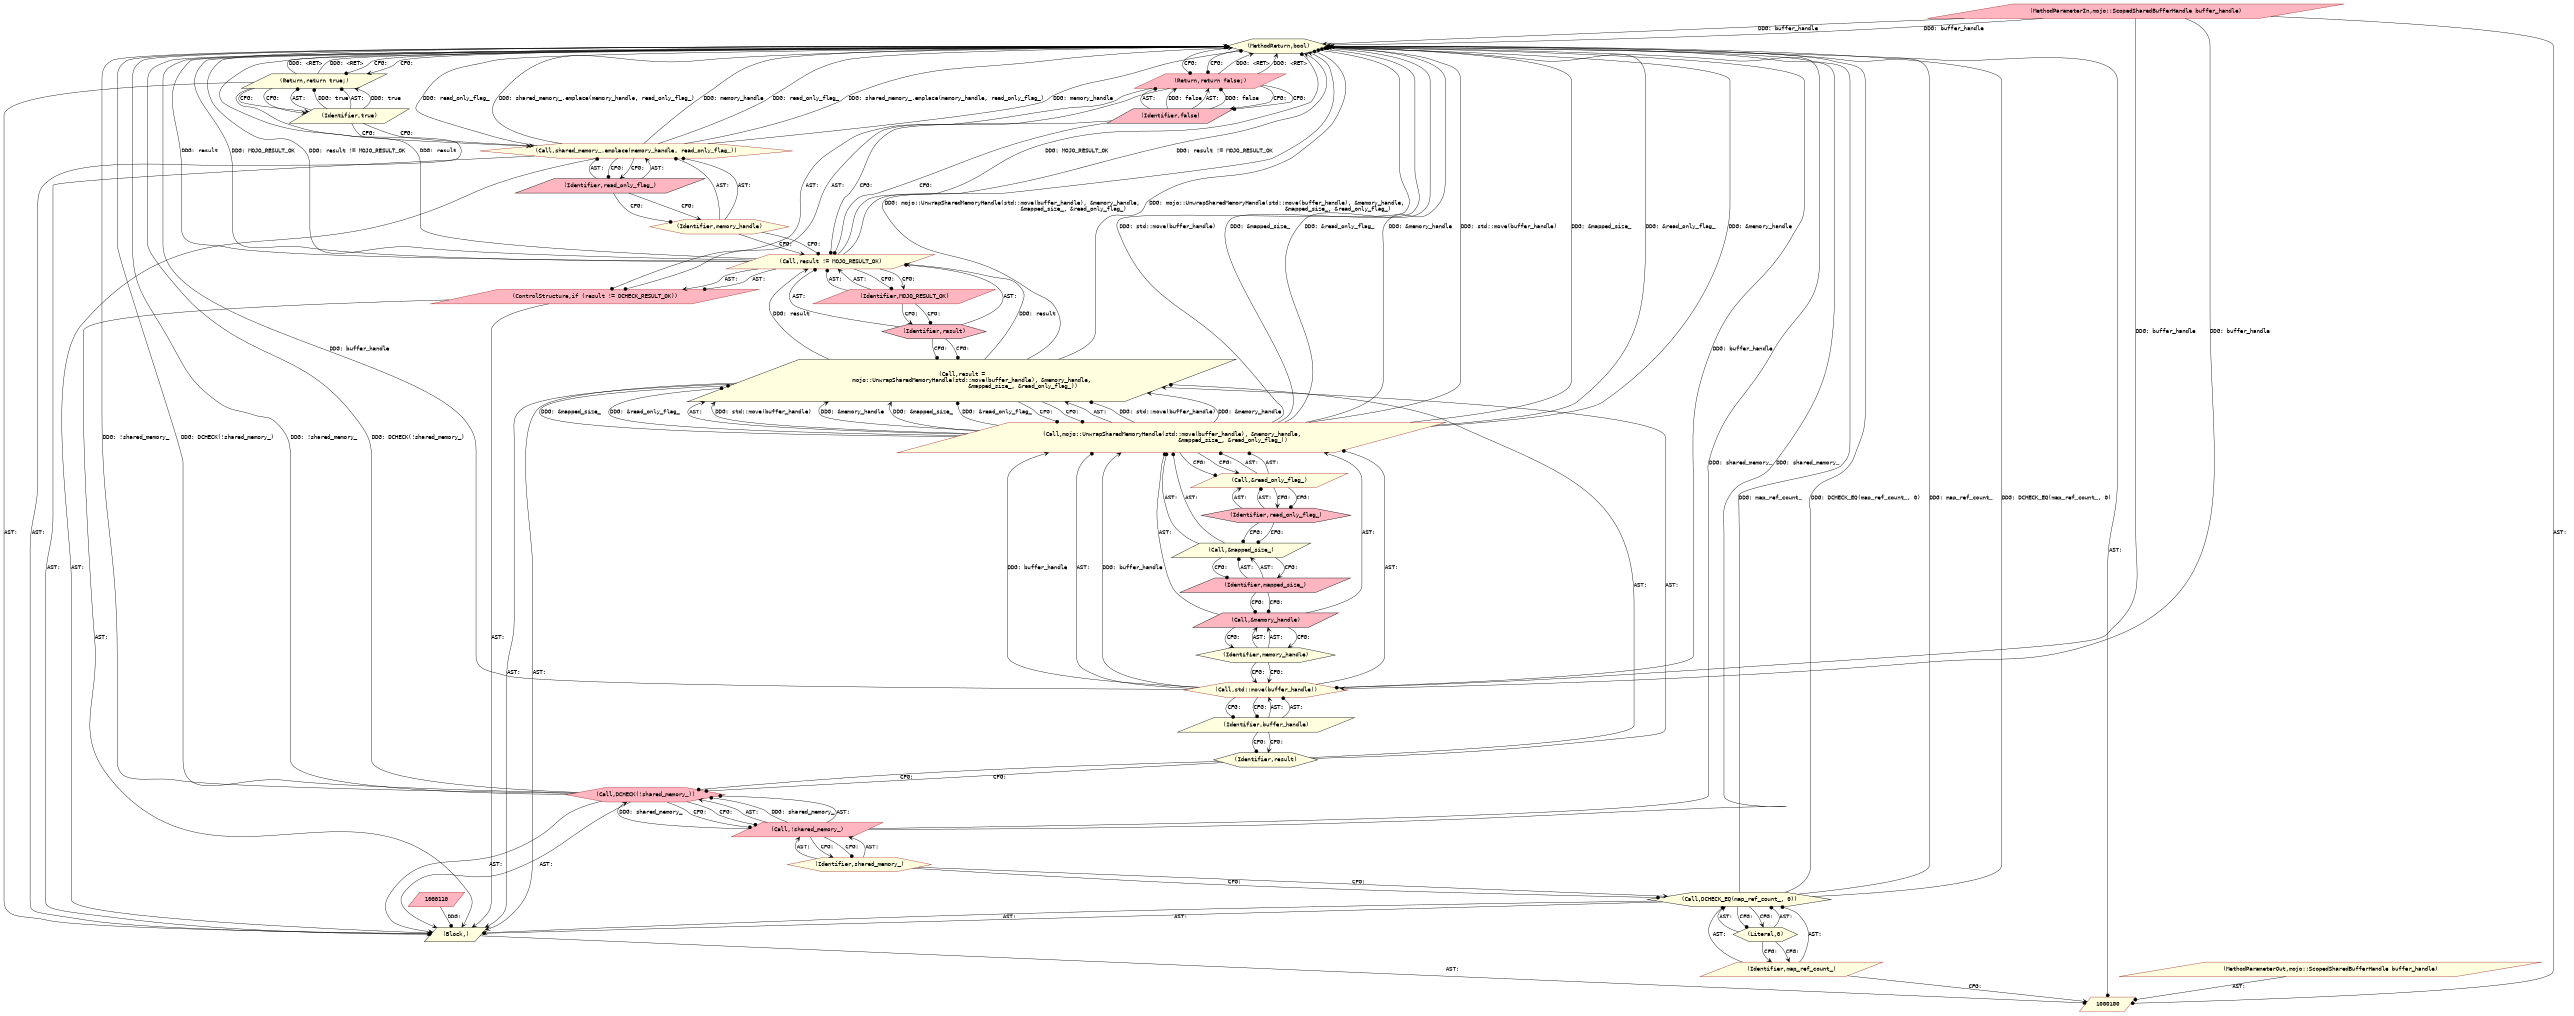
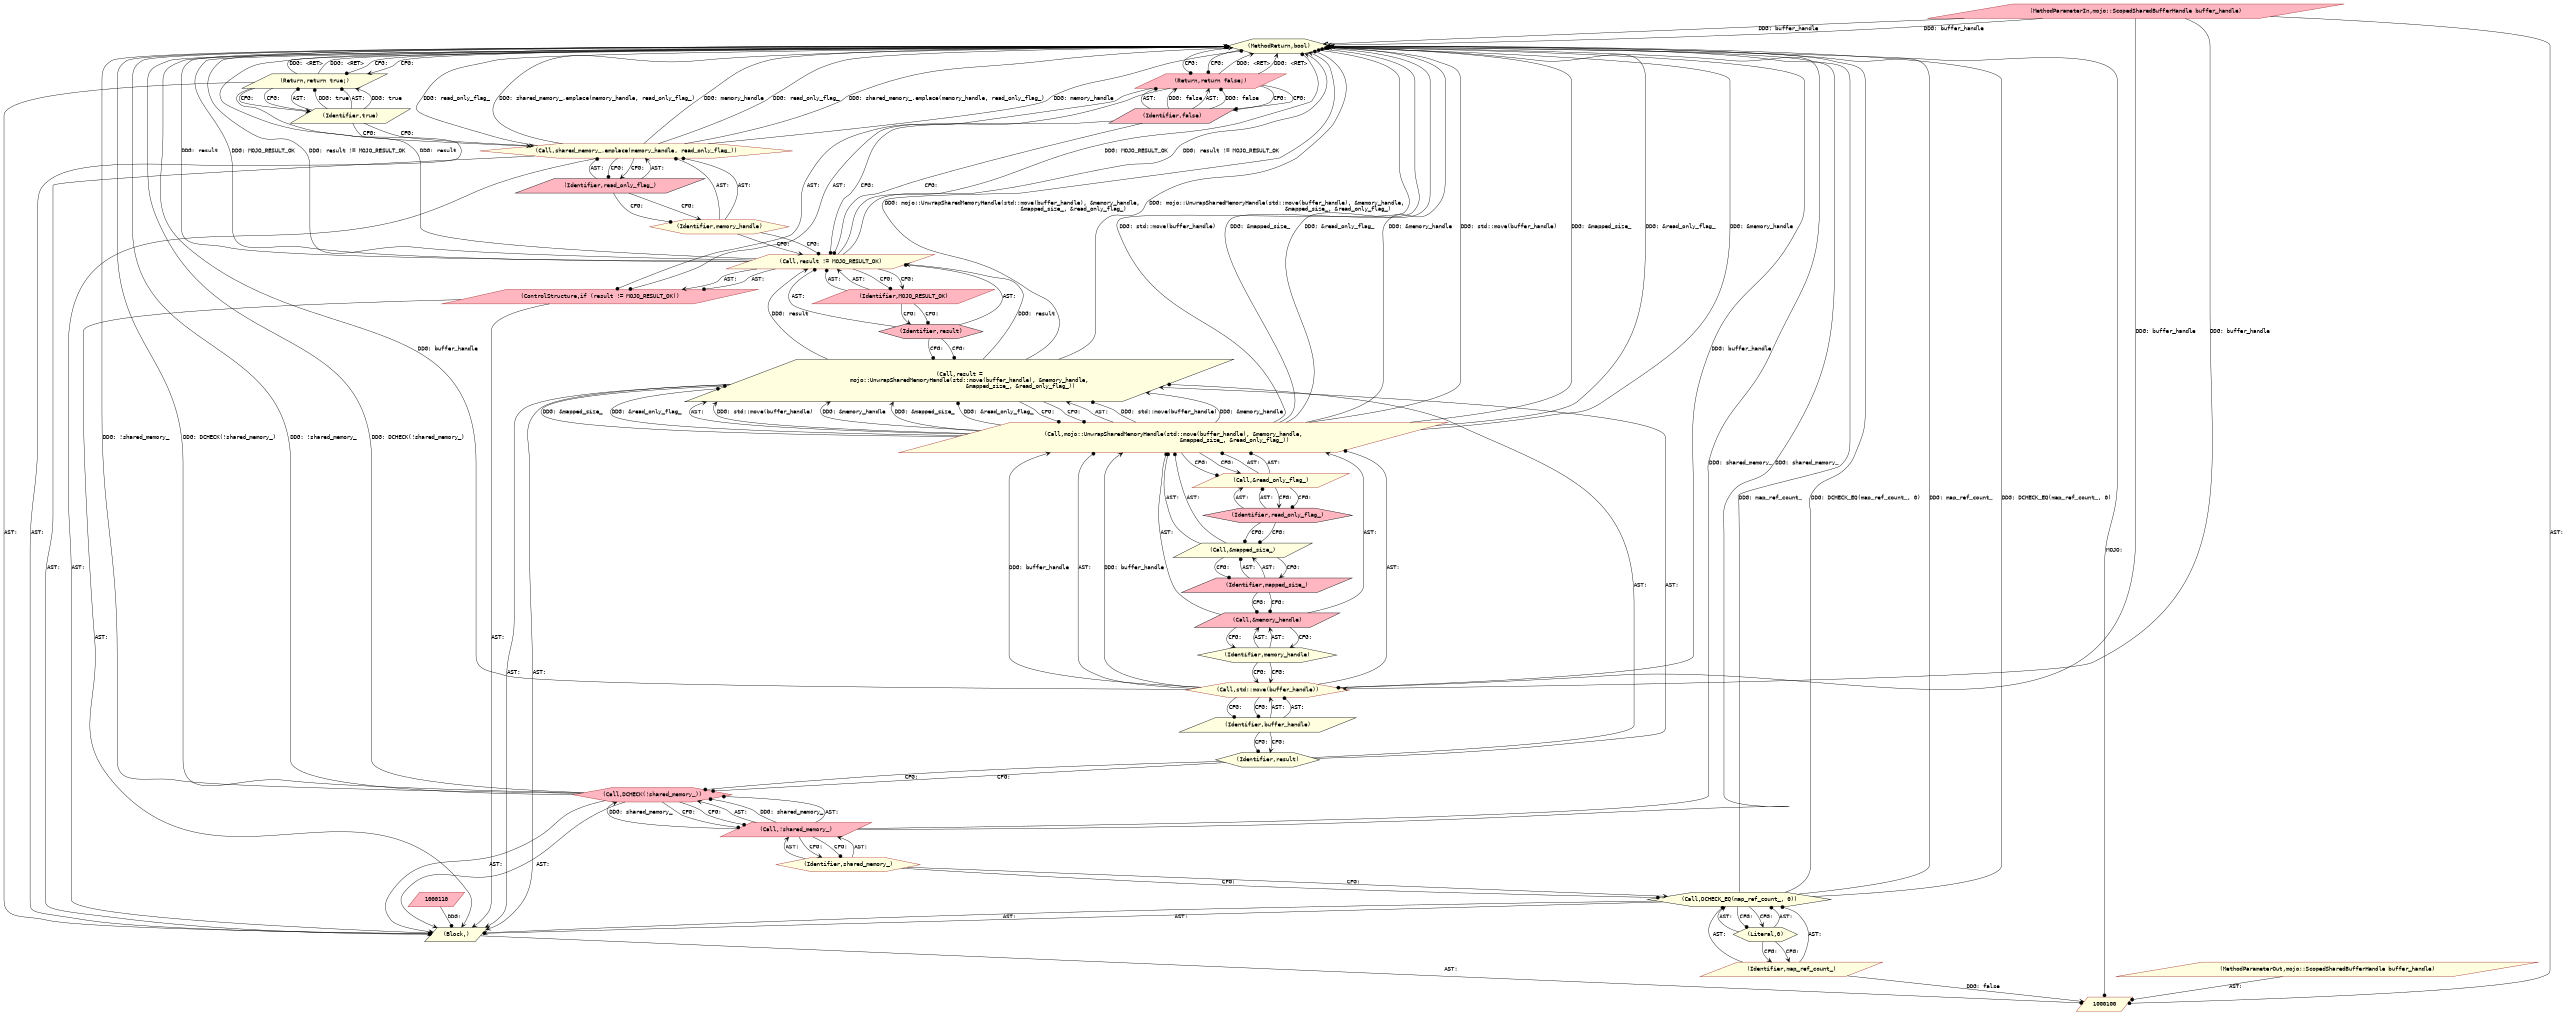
node "(ControlStructure,if (result != DCHECK_RESULT_OK))": label "(ControlStructure,if (result != DCHECK_RESULT_OK))" -> "(ControlStructure,if (result != MOJO_RESULT_OK))"
edge "(MethodReturn,bool)" -> "1000100": label "AST: " -> "MOJO: "
edge "(Identifier,map_ref_count_)" -> "1000100": label "CFG: " -> "DDG: false"
